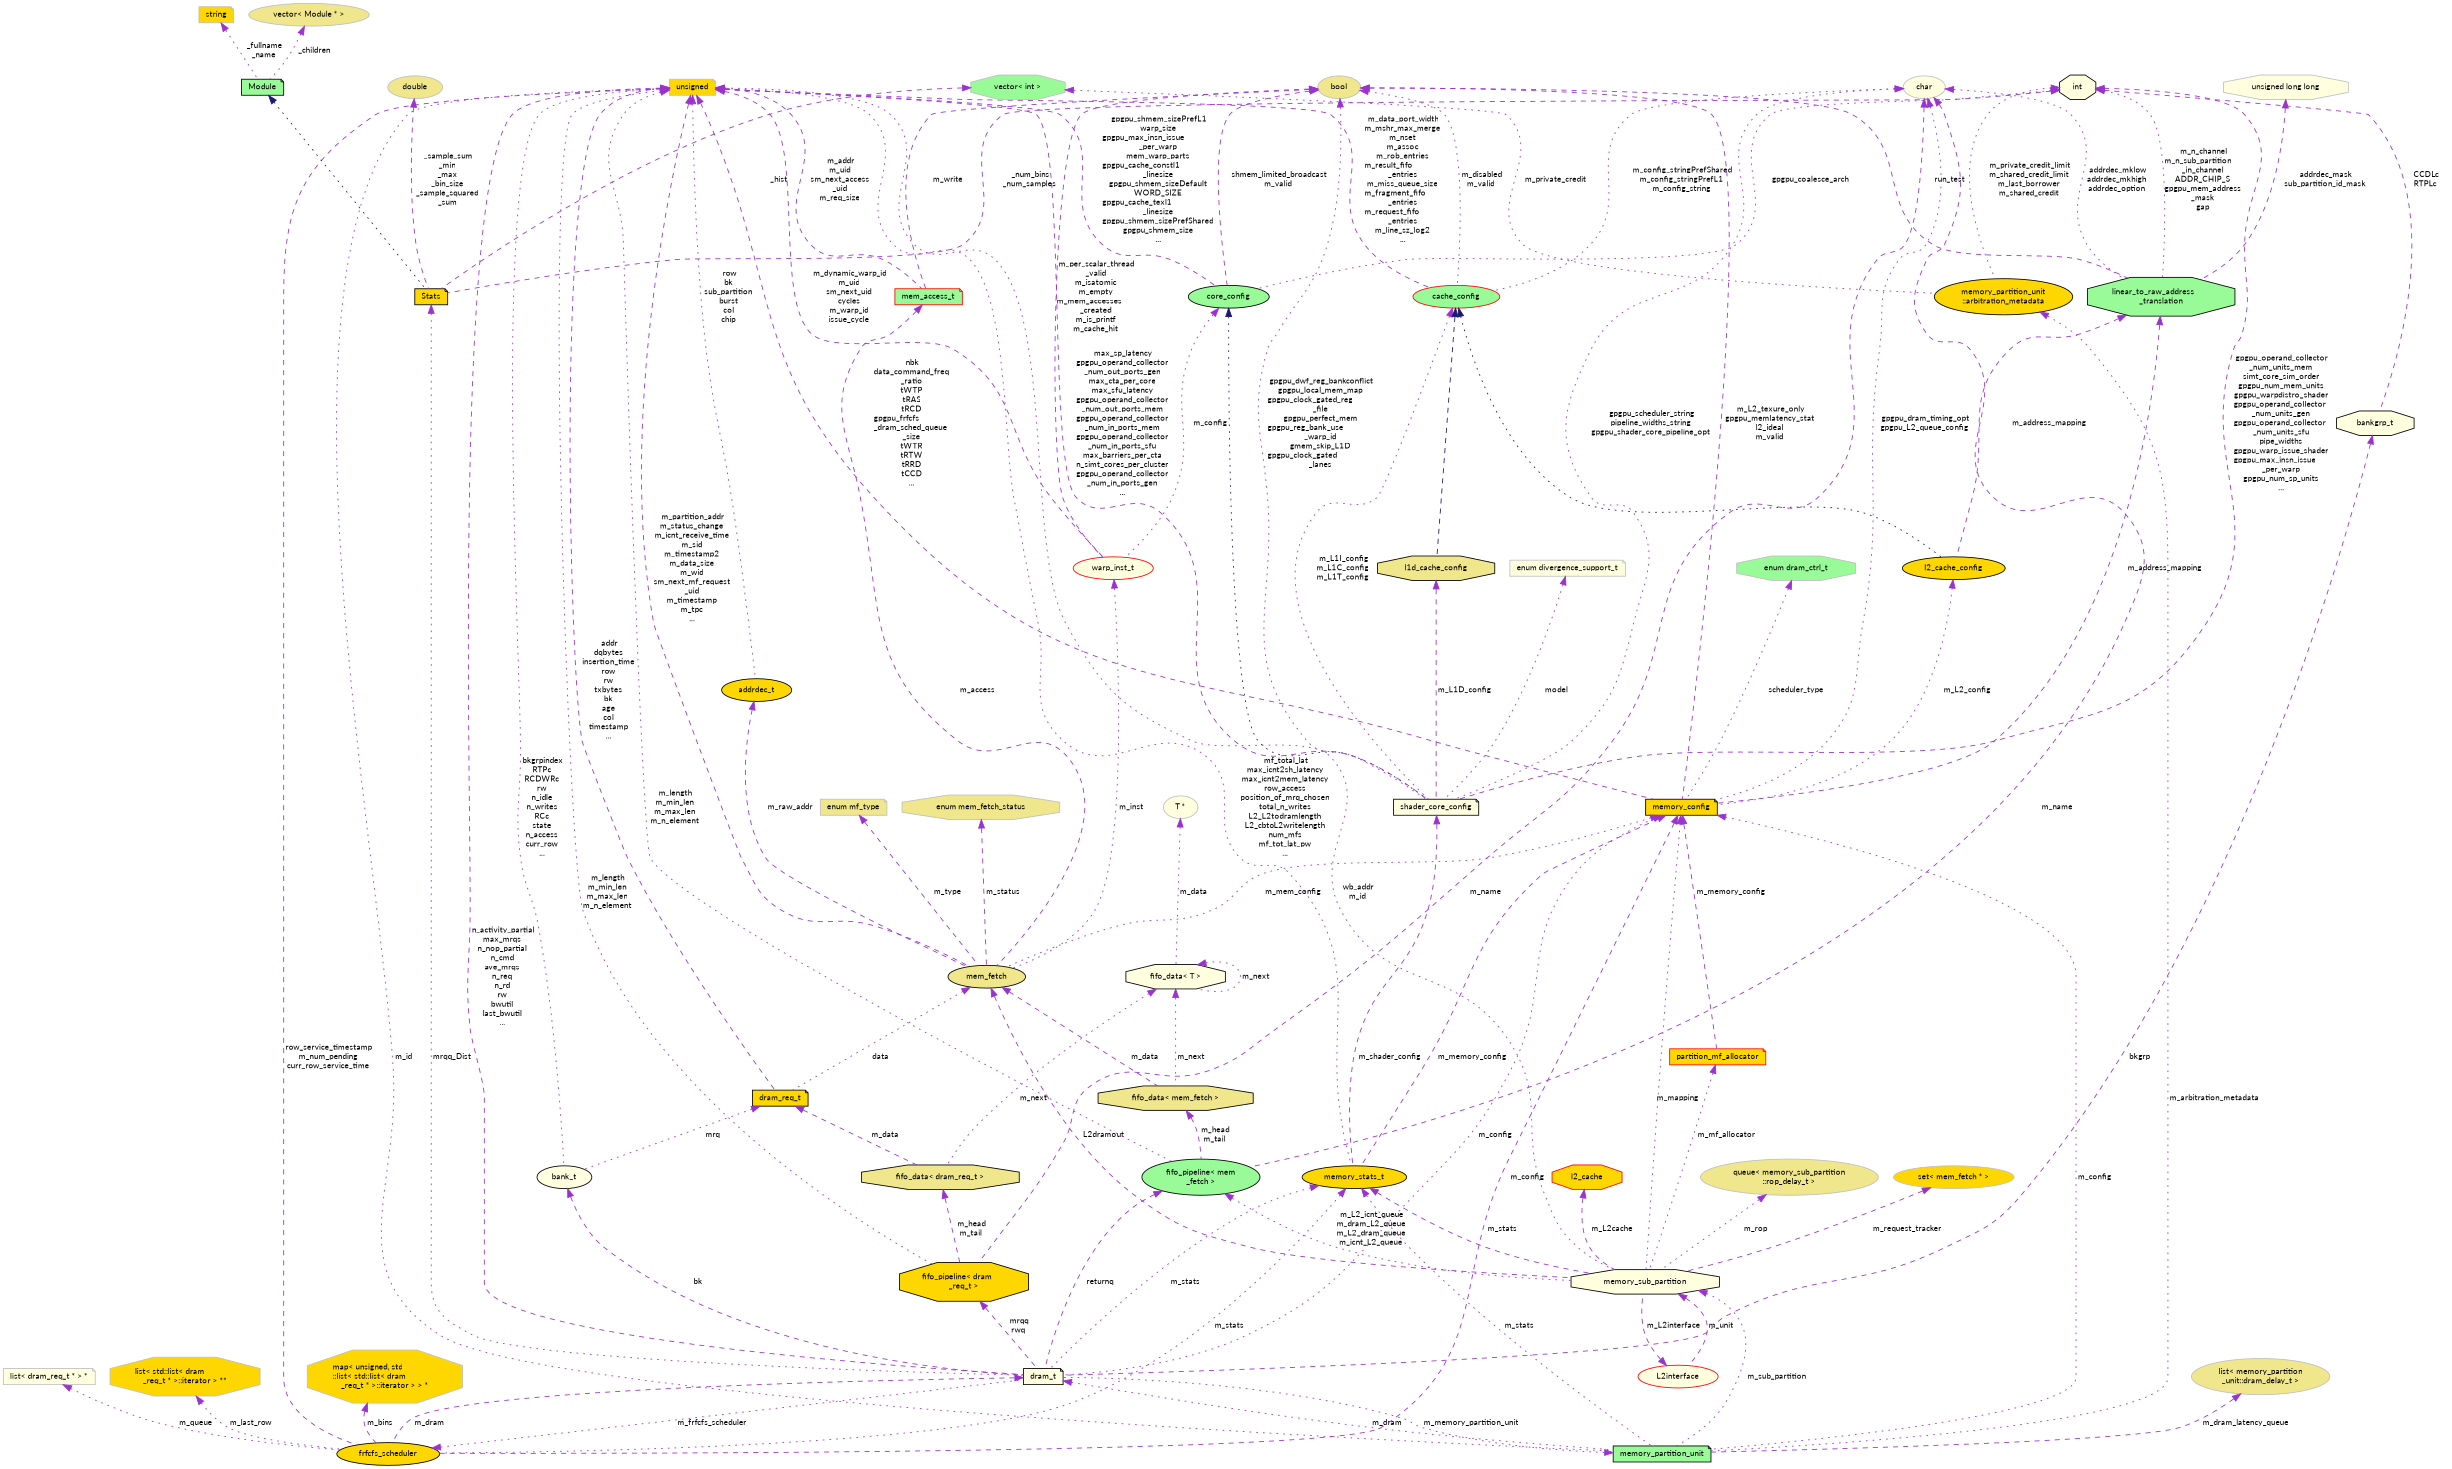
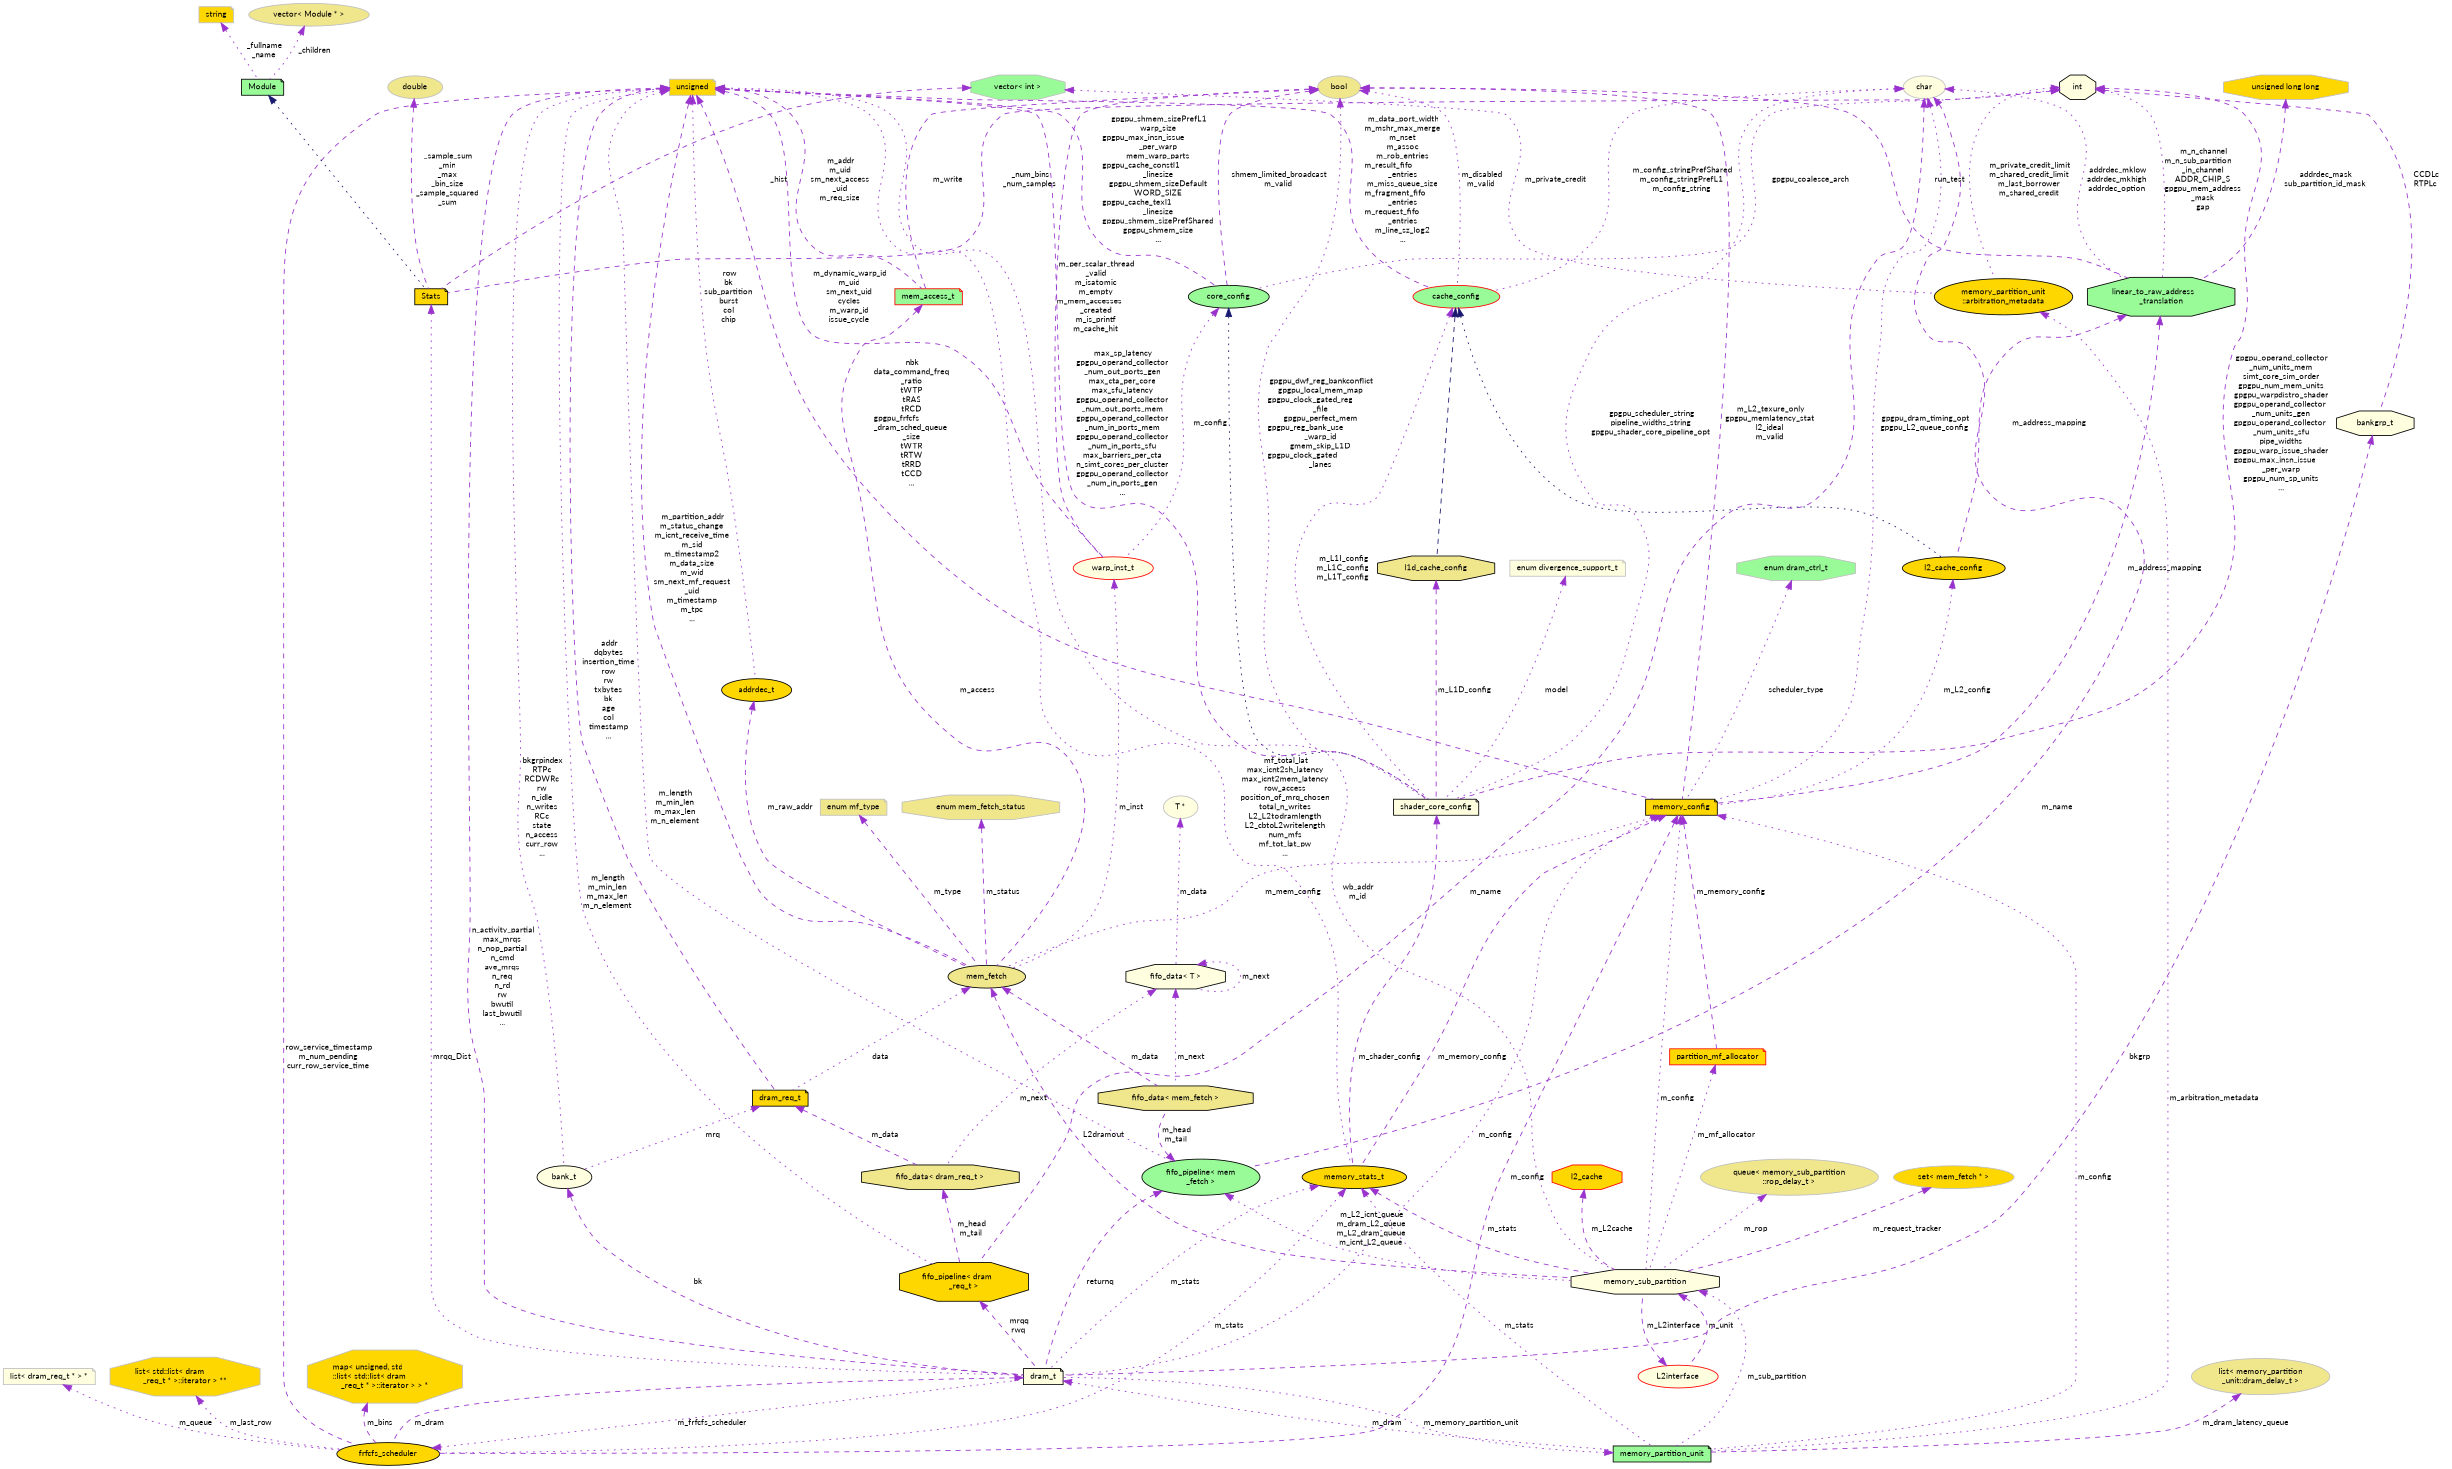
node "unsigned long long": fillcolor lightyellow -> gold
edge "memory_sub_partition" -> "memory_config": label " m_mapping" -> " m_config"
edge "fifo_pipeline< mem _fetch >" -> "fifo_data< mem_fetch >": reversed
edge "memory_partition_unit" -> "unsigned": removed, label "m_id"
